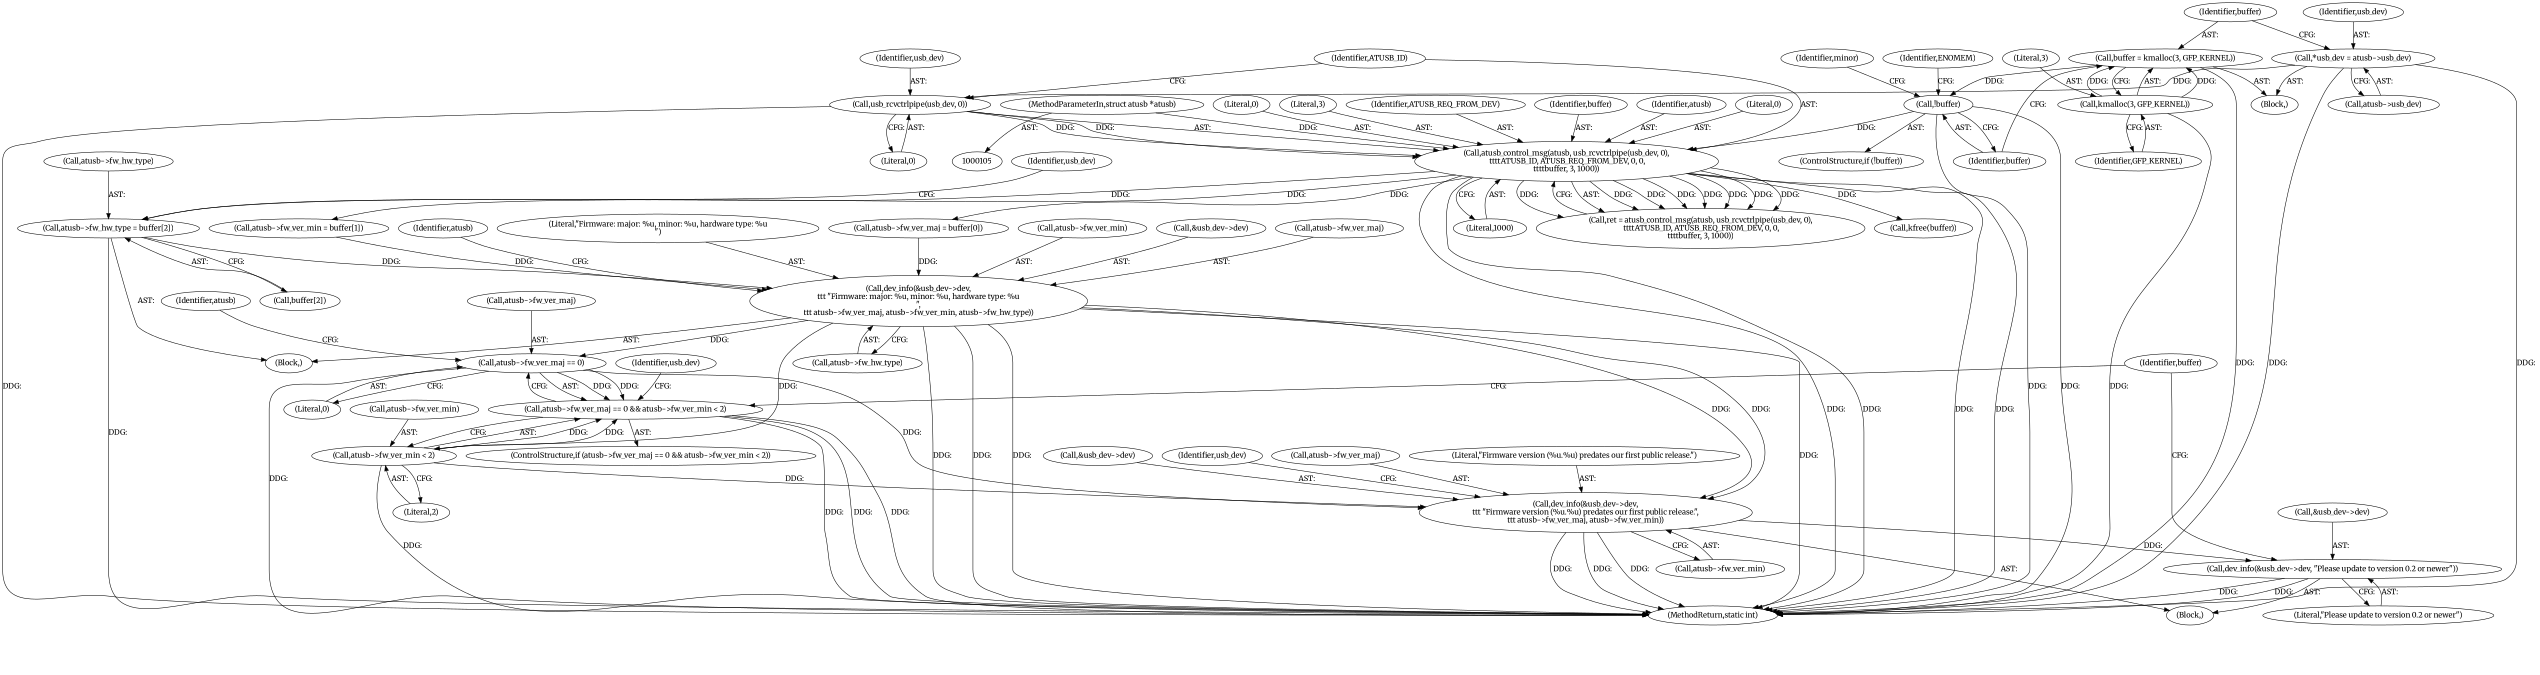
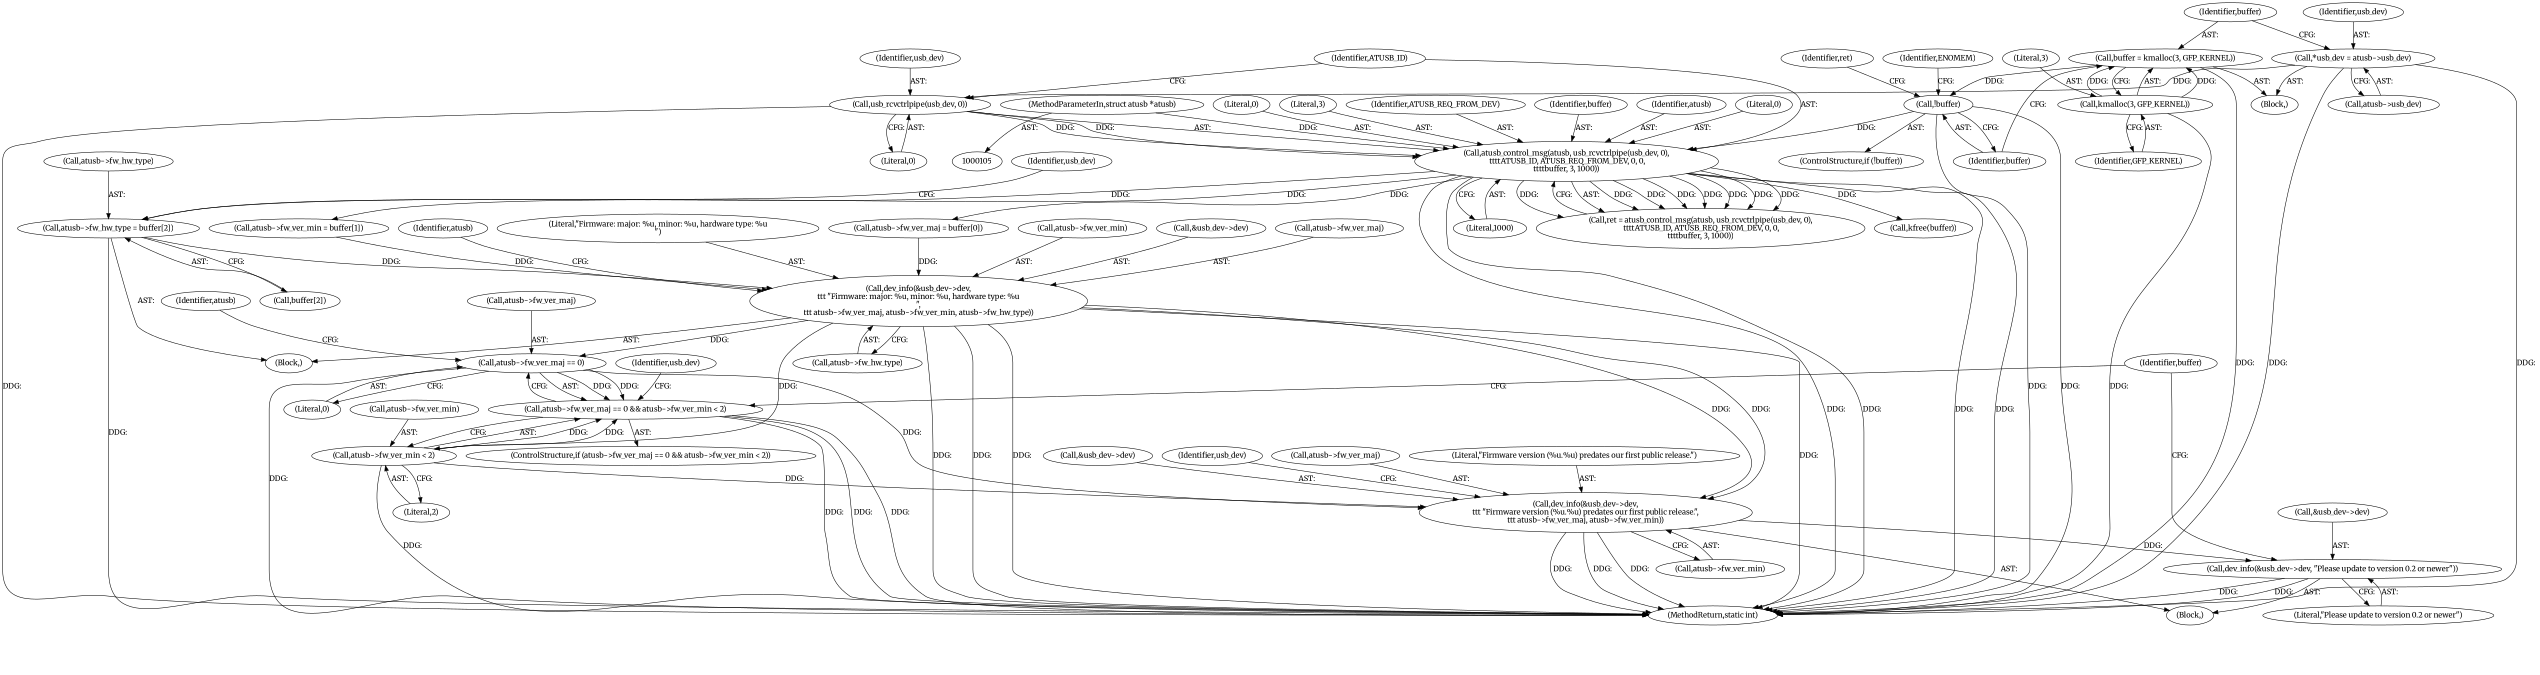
node "(Identifier,minor)": label "(Identifier,minor)" -> "(Identifier,ret)"
